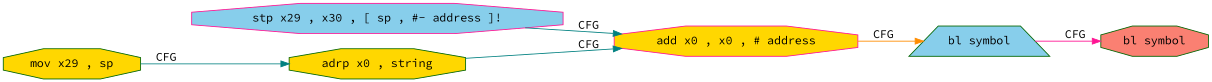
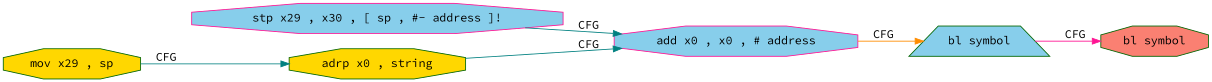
node "add x0 , x0 , # address": fillcolor gold -> skyblue
